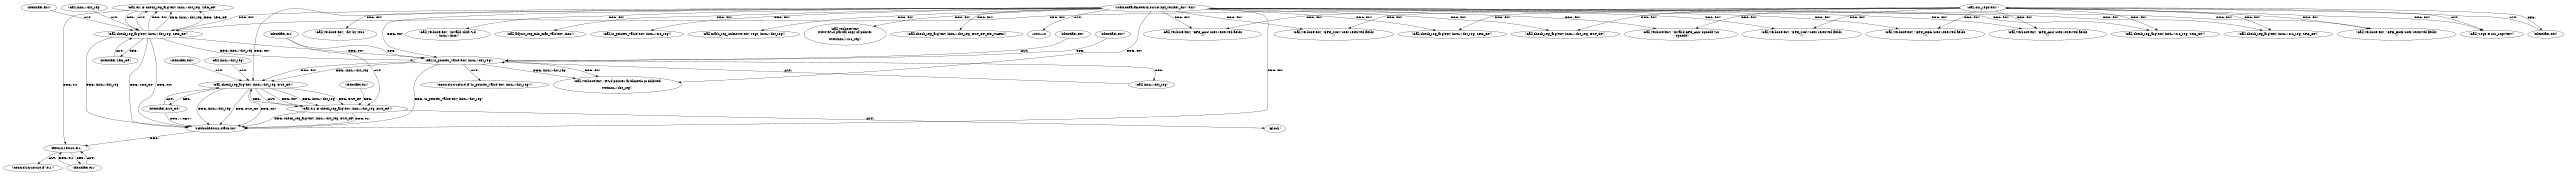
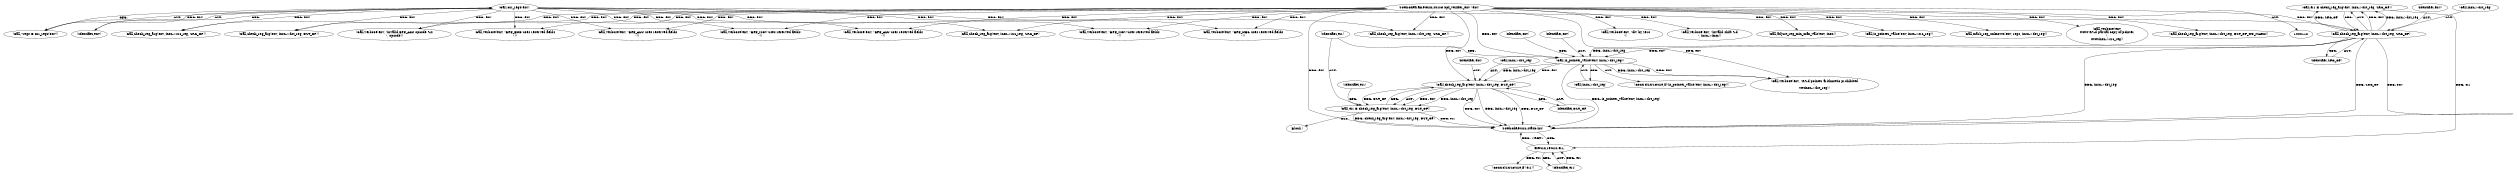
edge "(Call,*regs = cur_regs(env))" -> "(Call,cur_regs(env))": added, label "CFG:"
edge "(Identifier,DST_OP)" -> "(MethodReturn,static int)": now "(Return,return err;)" -> "(MethodReturn,static int)"
edge "(MethodReturn,static int)" -> "(Return,return err;)": label "DDG: " -> "CFG: "
edge "(Return,return err;)" -> "(ControlStructure,if (err))": label "AST: " -> "DDG: err"
